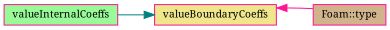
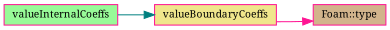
edge "Foam::type" -> "valueBoundaryCoeffs": reversed
